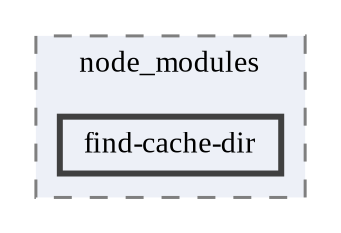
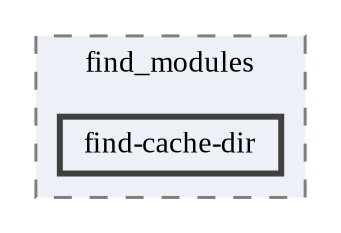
cluster "node_modules": label "node_modules" -> "find_modules"
